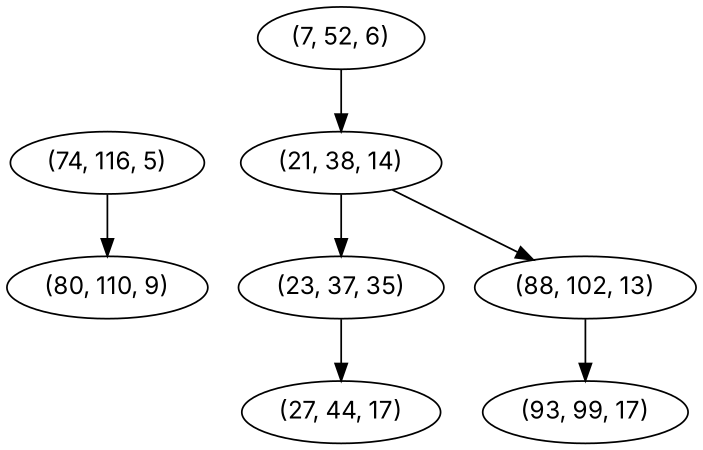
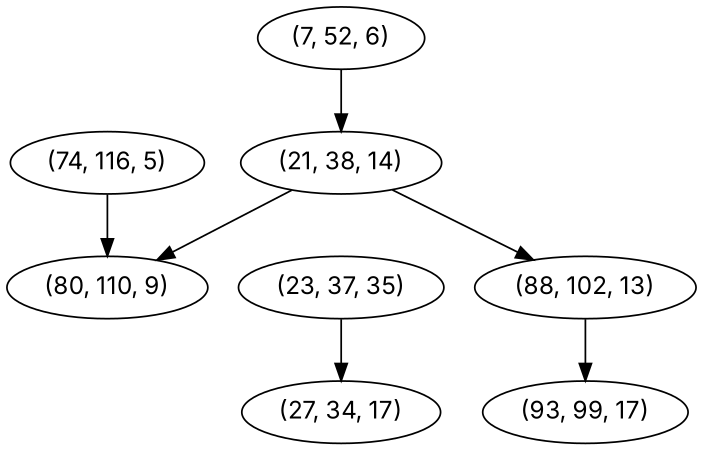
edge "(21, 38, 14)" -> "(23, 37, 35)": now "(21, 38, 14)" -> "(80, 110, 9)"
node "(27, 44, 17)": label "(27, 44, 17)" -> "(27, 34, 17)"
